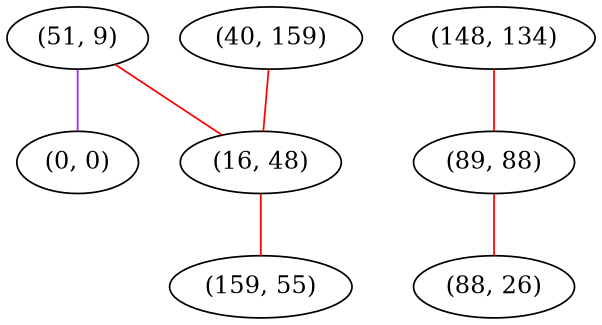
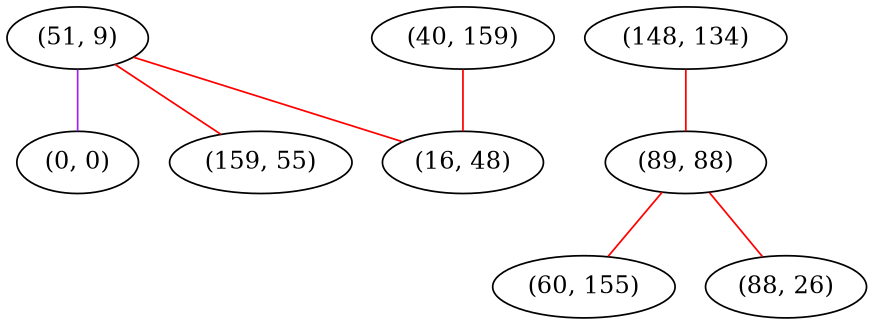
edge "(16, 48)" -- "(159, 55)": now "(51, 9)" -- "(159, 55)"
node "(60, 155)": added
